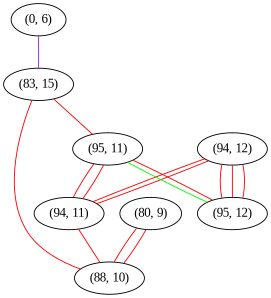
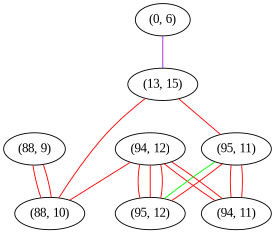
node "(83, 15)": label "(83, 15)" -> "(13, 15)"
node "(80, 9)": label "(80, 9)" -> "(88, 9)"
edge "(94, 11)" -- "(88, 10)": now "(94, 12)" -- "(88, 10)"
